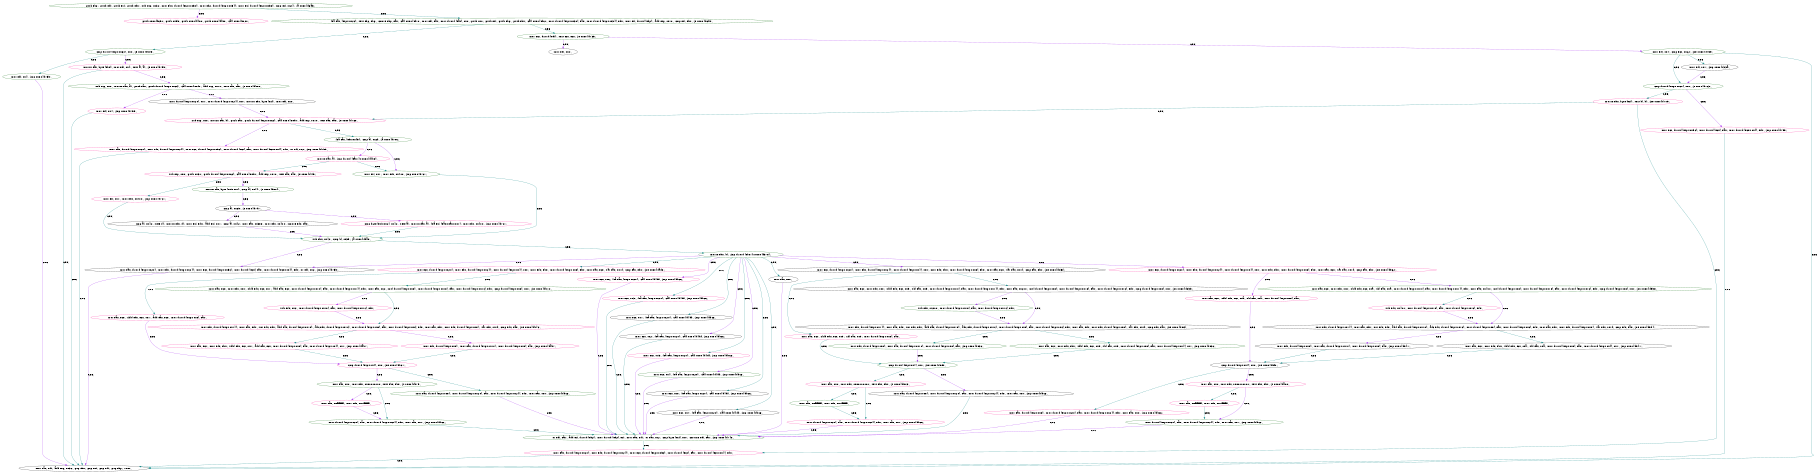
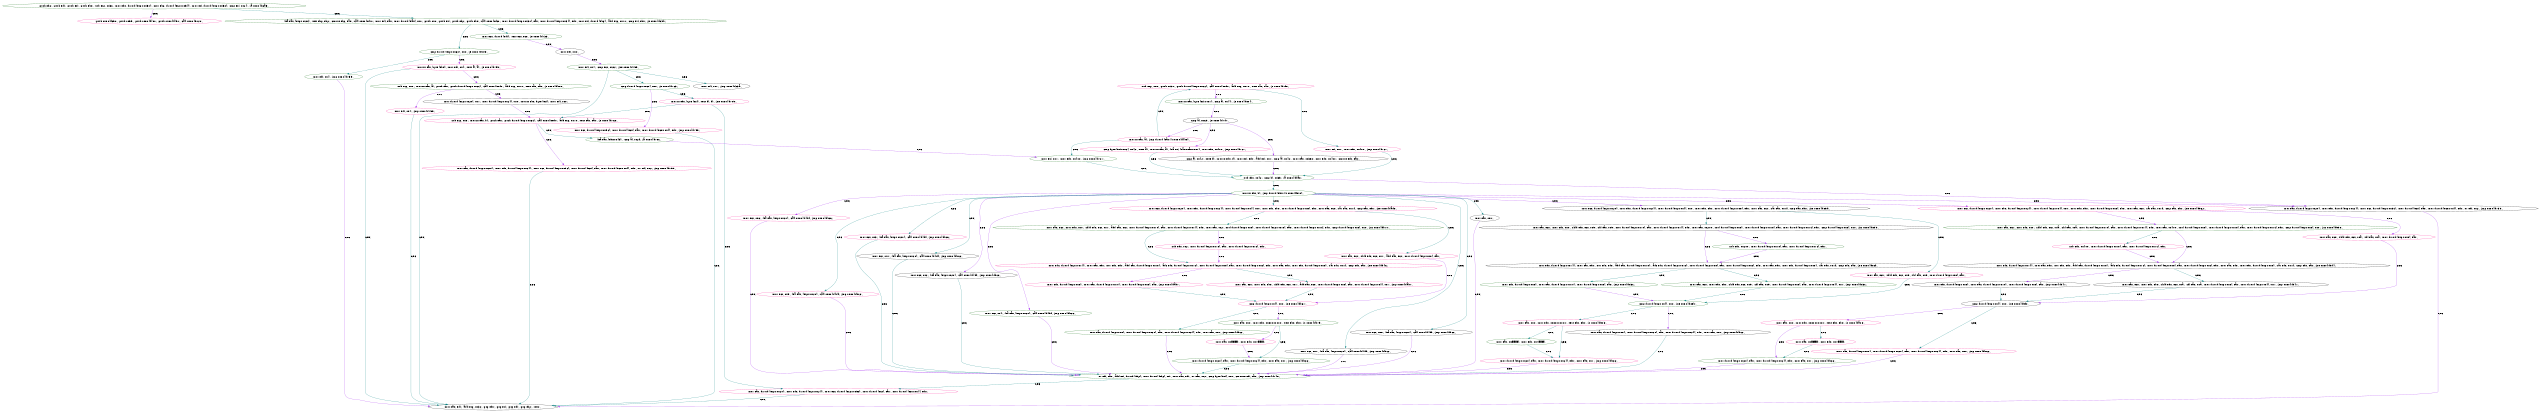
edge "'mov ecx, dword [edi]', 'test ecx, ecx', 'je 0x804d735'," -> "'mov edi, 0x4', 'cmp ecx, 0x22', 'jne 0x804d759',": now "'mov edi, 0x0'," -> "'mov edi, 0x4', 'cmp ecx, 0x22', 'jne 0x804d759',"
edge "'mov edi, 0x1', 'jmp 0x804d23a'," -> "'cmp dword [esp+0x60], 0x0', 'je 0x804d763',": removed, label "CFG"
edge "'lea eax, [ebx-0x45]', 'cmp al, 0x2f', 'ja 0x804d7ec'," -> "'movzx eax, al', 'jmp dword [eax*4+0x804f4b8]',": now "'cmp al, 0x69', 'je 0x804d7d7'," -> "'movzx eax, al', 'jmp dword [eax*4+0x804f4b8]',"
